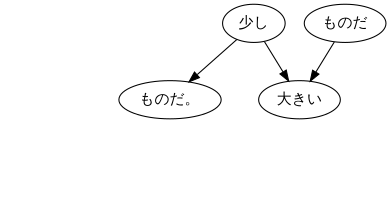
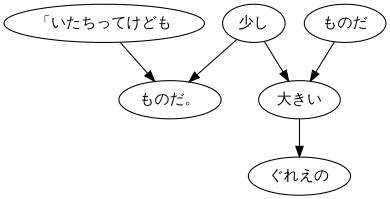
node "「いたちってけども": added
node "ぐれえの": added
